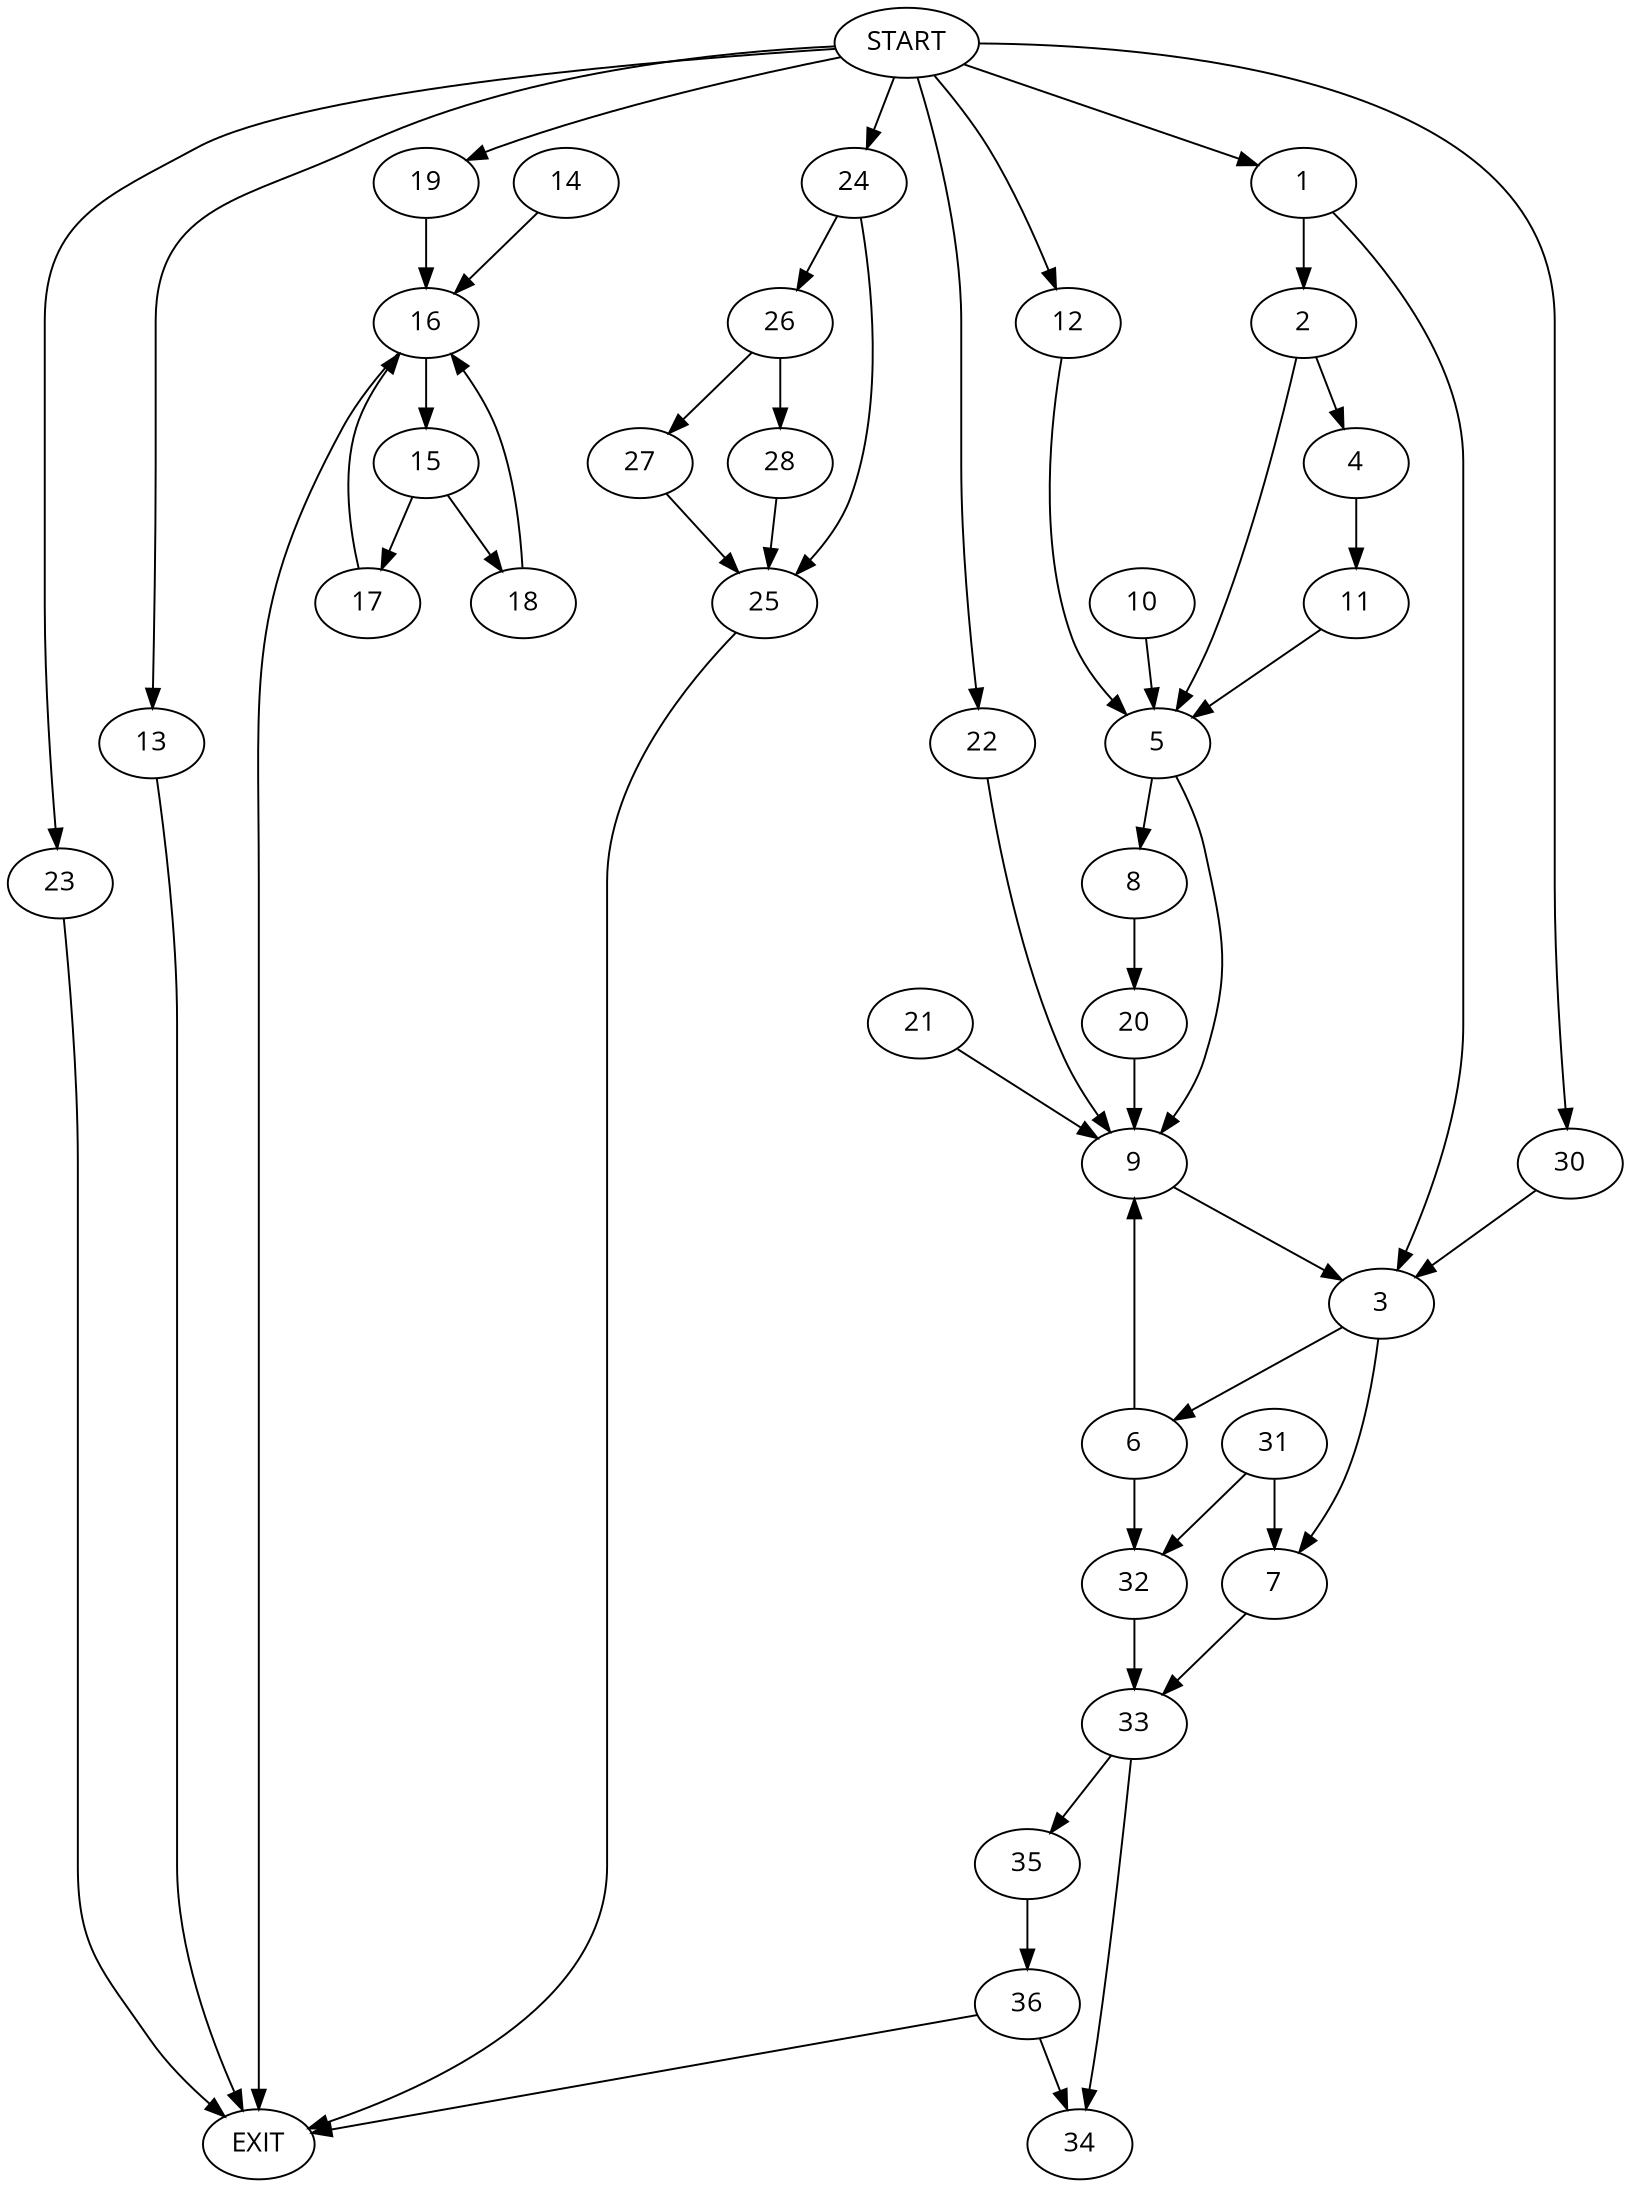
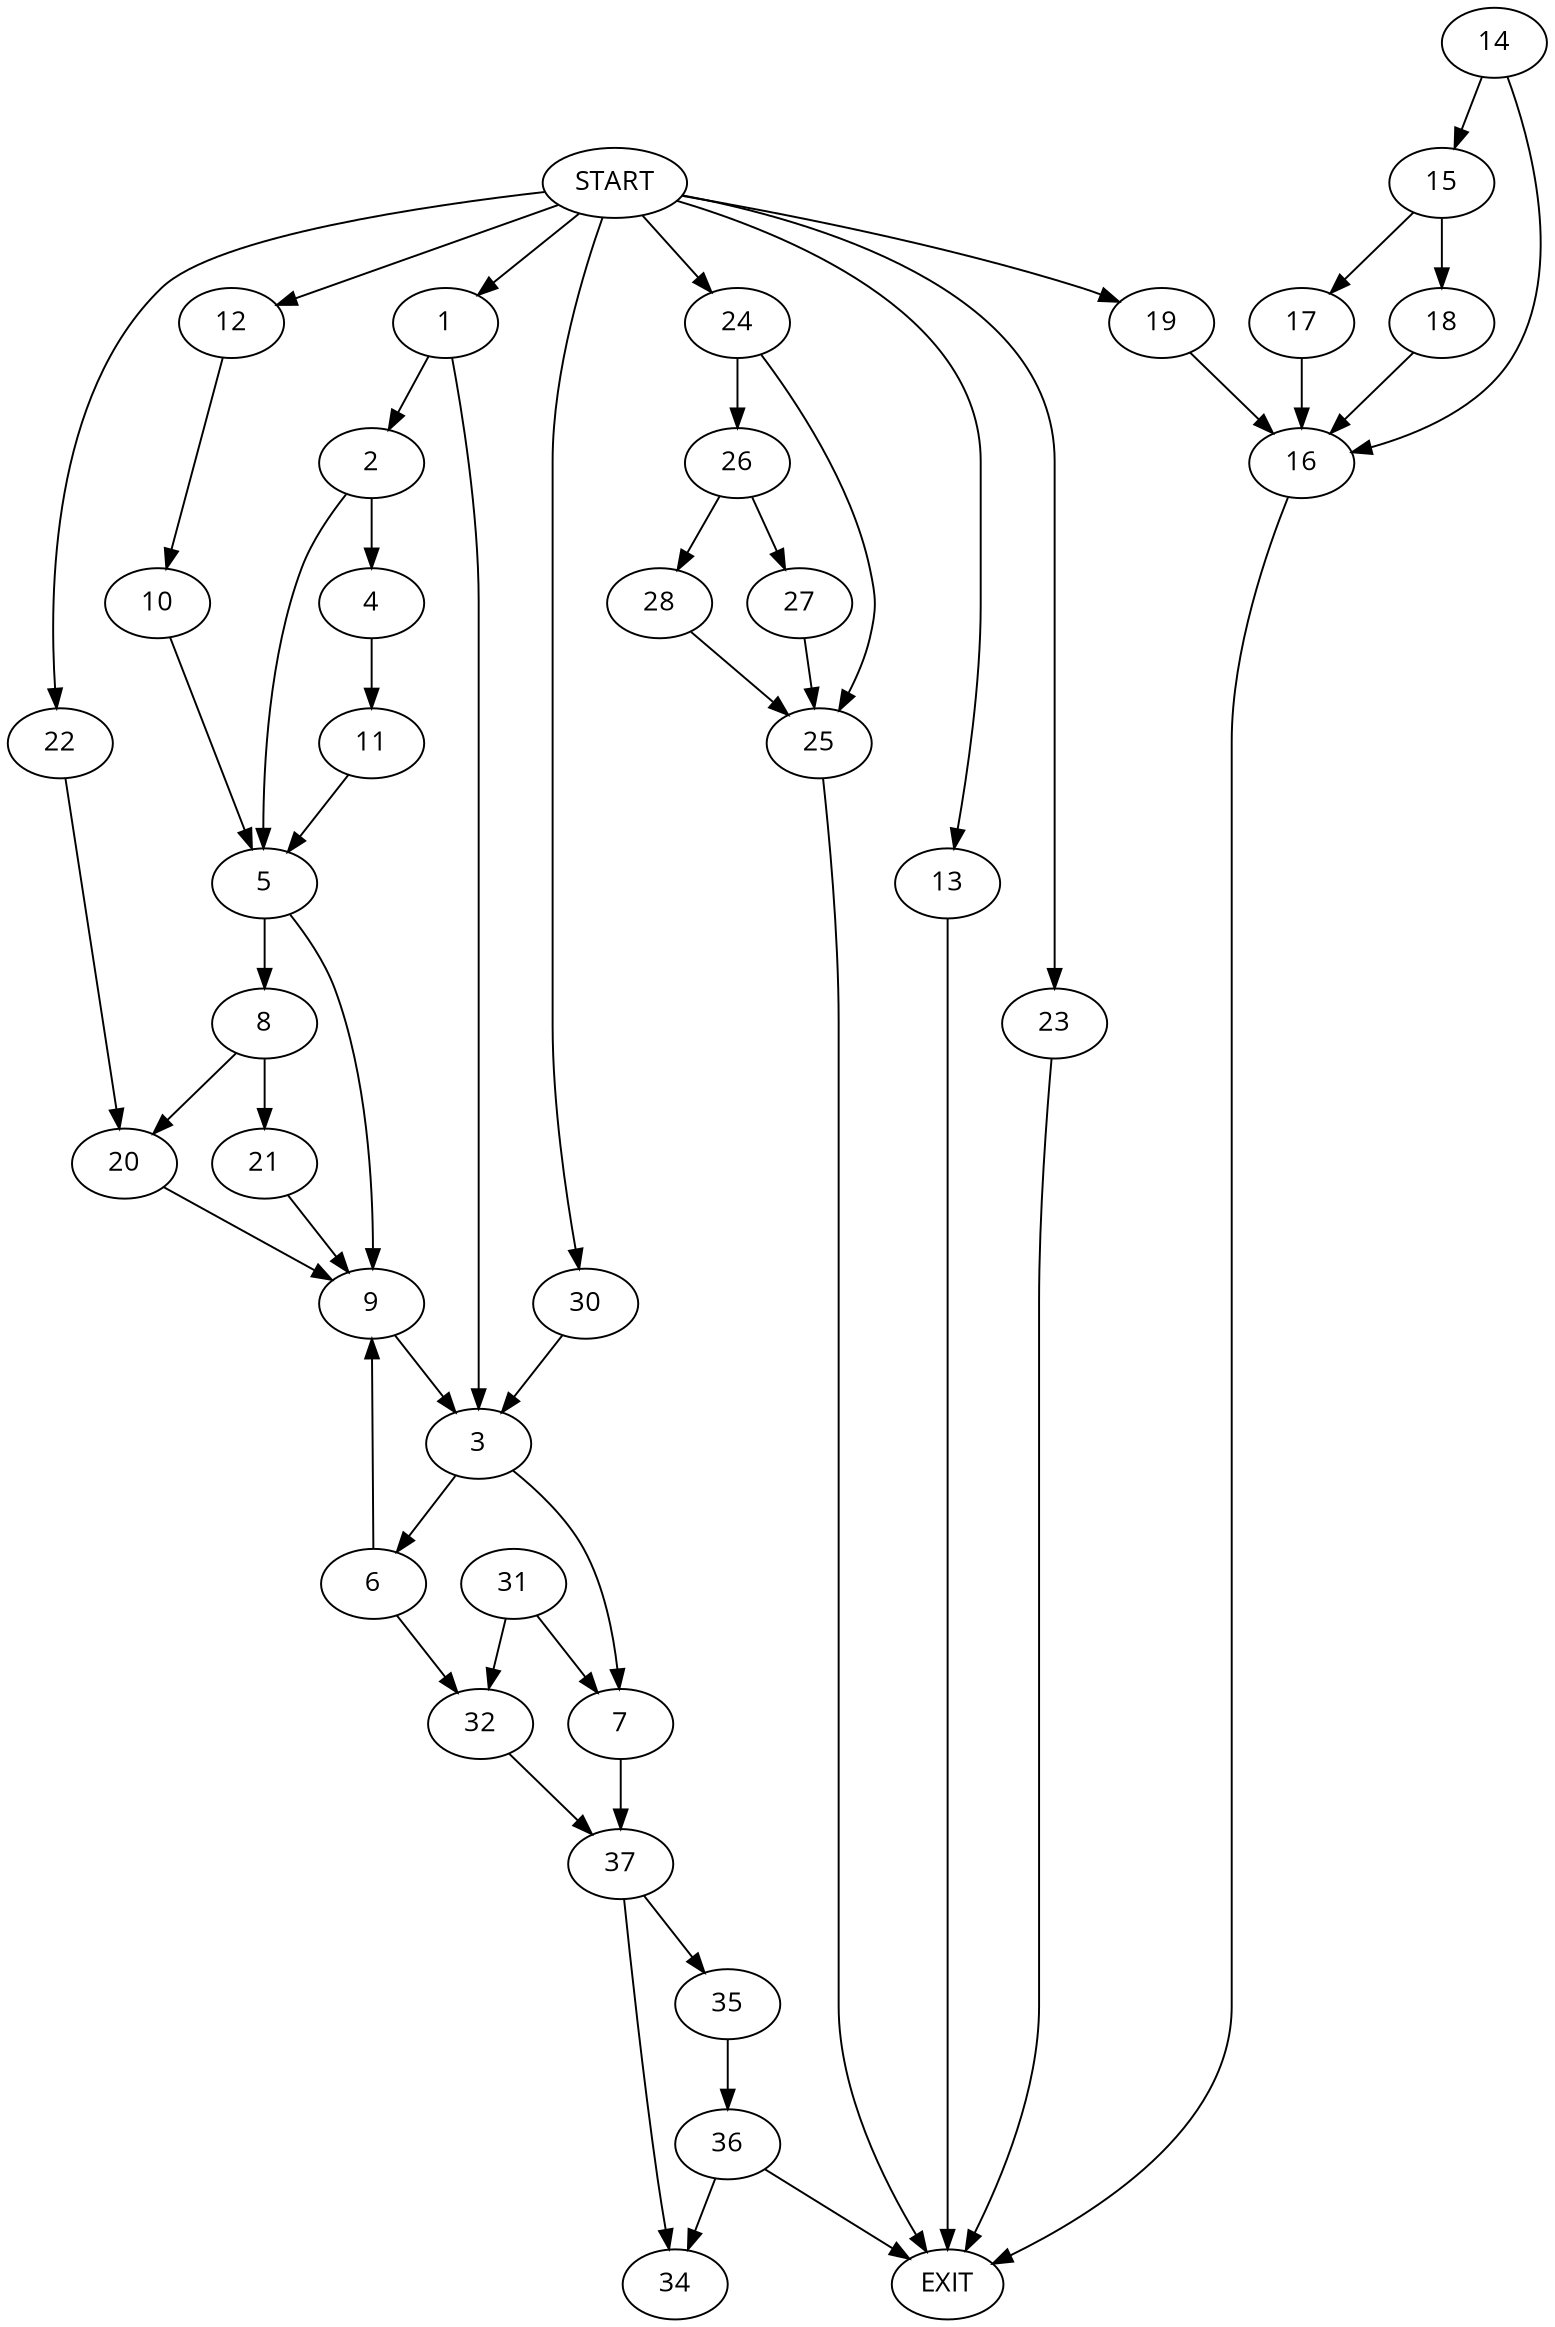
edge "16" -> "15": now "14" -> "15"
edge "12" -> "5": now "12" -> "10"
edge "22" -> "9": now "22" -> "20"
edge "8" -> "21": added
node "33": label "33" -> "37"
